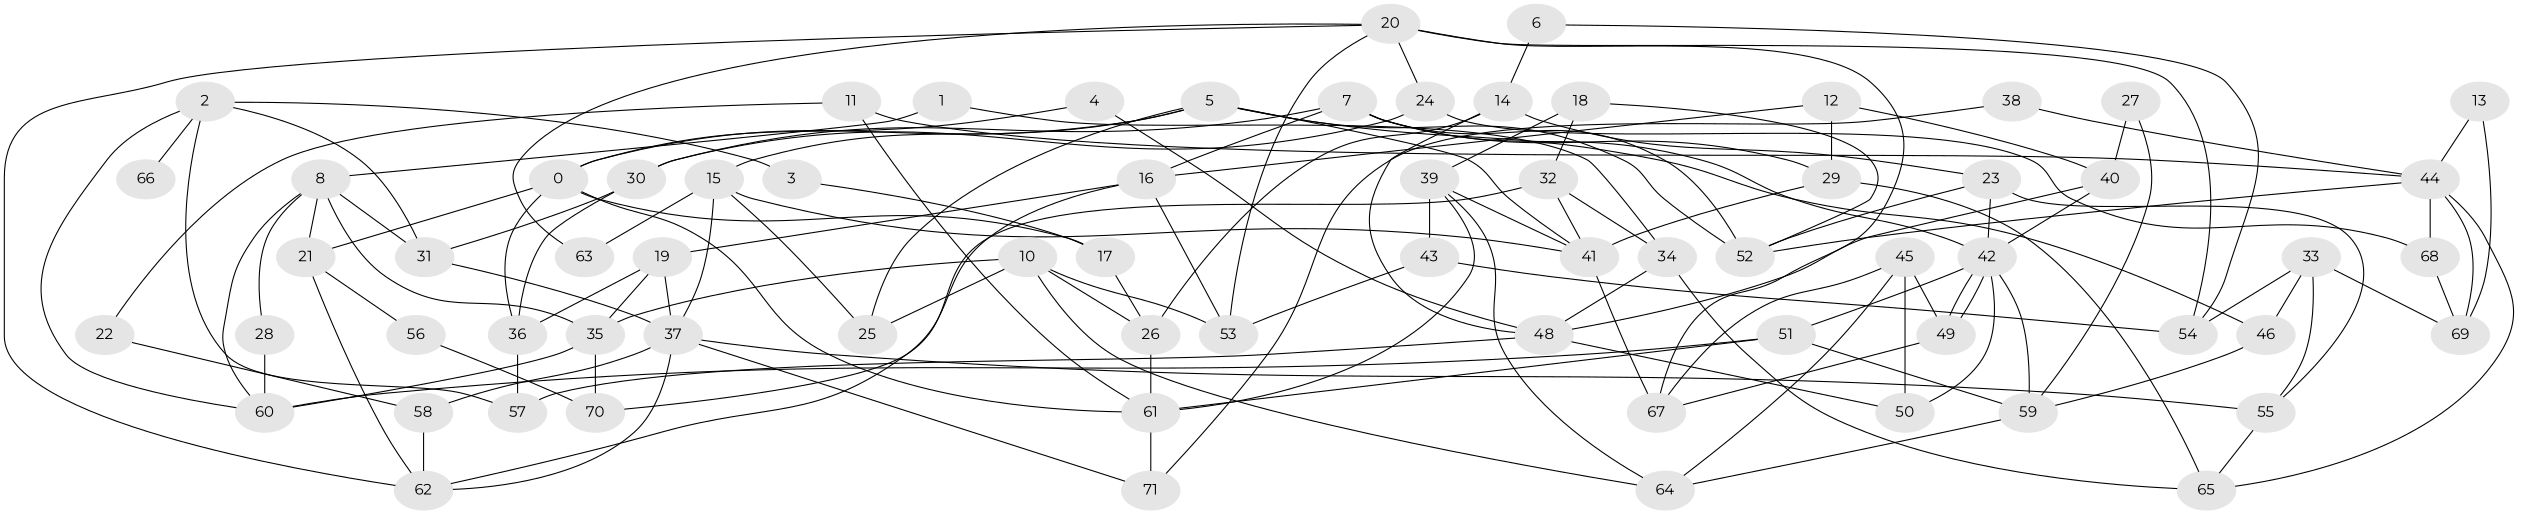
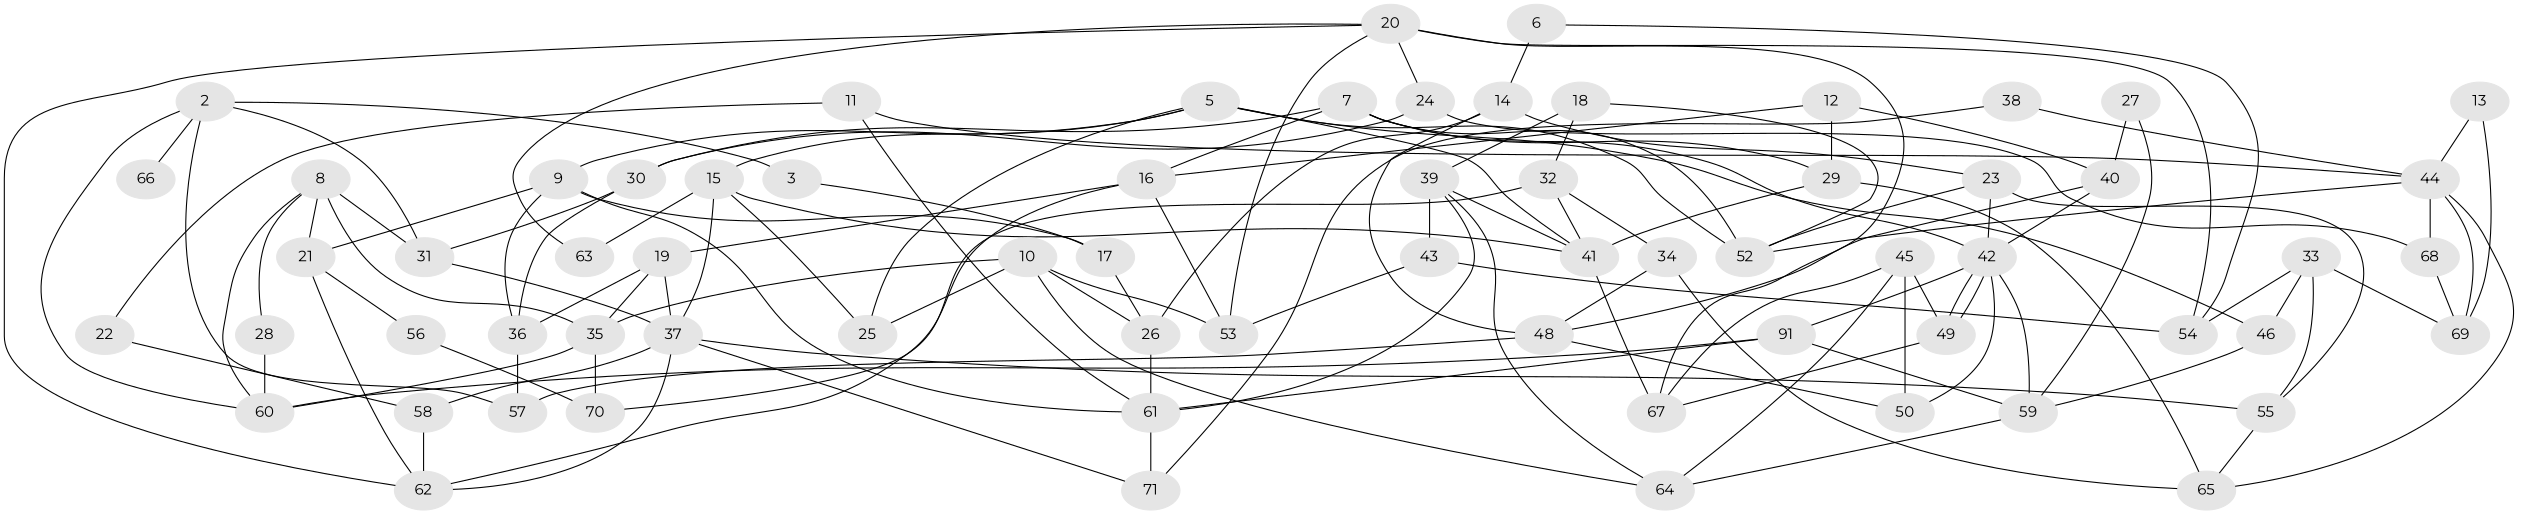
node "1": removed
node "4": removed
node "0": label "0" -> "9"
node "51": label "51" -> "91"
